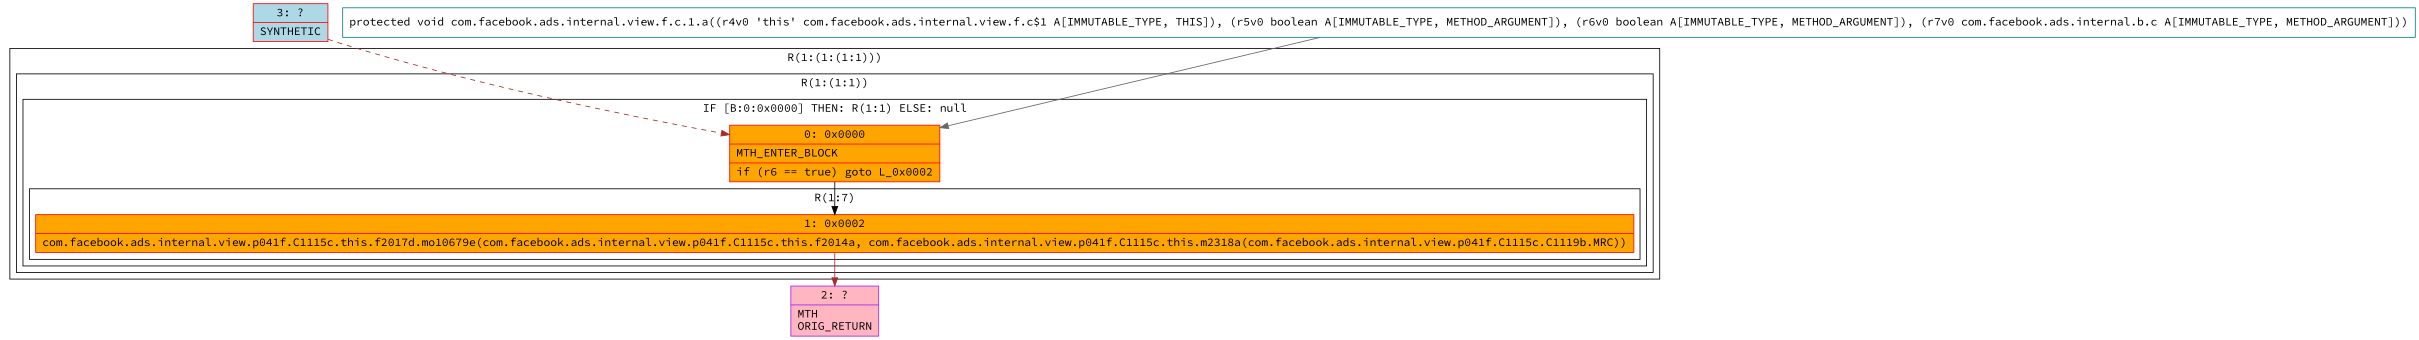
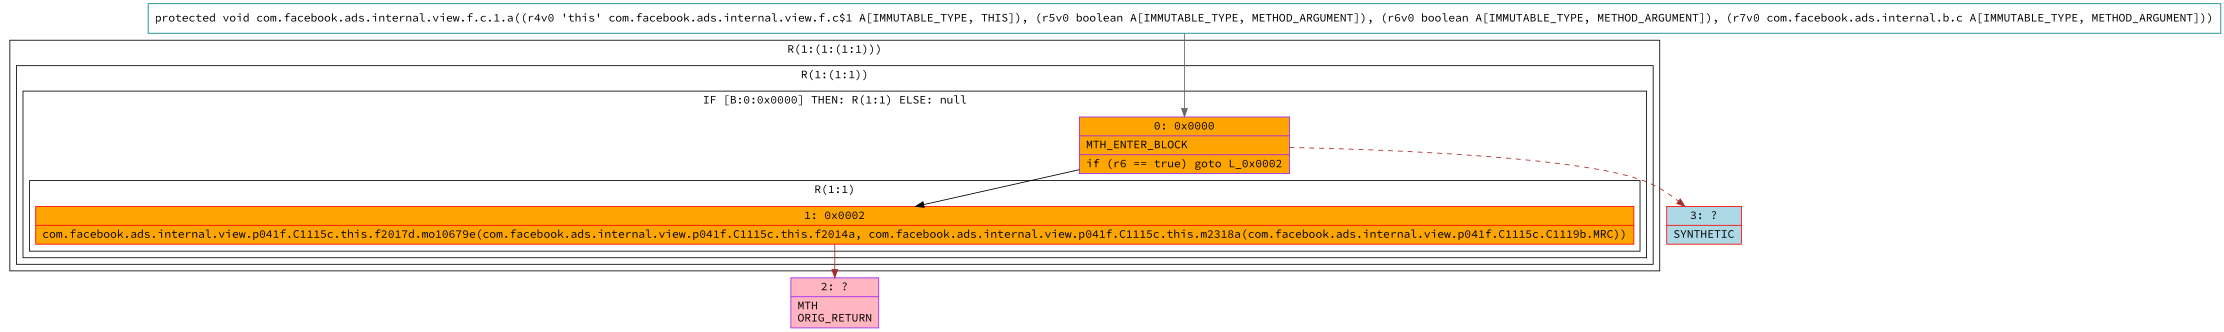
edge "3: ?" -> "0: 0x0000": reversed
node "0: 0x0000": color red -> purple
cluster "R(1:7)": label "R(1:7)" -> "R(1:1)"
